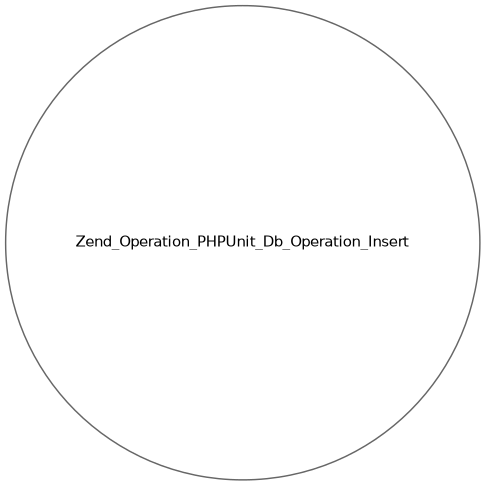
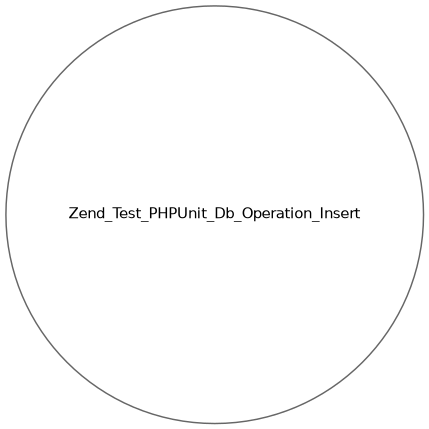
node "Zend_Operation_PHPUnit_Db_Operation_Insert": label "Zend_Operation_PHPUnit_Db_Operation_Insert" -> "Zend_Test_PHPUnit_Db_Operation_Insert"
